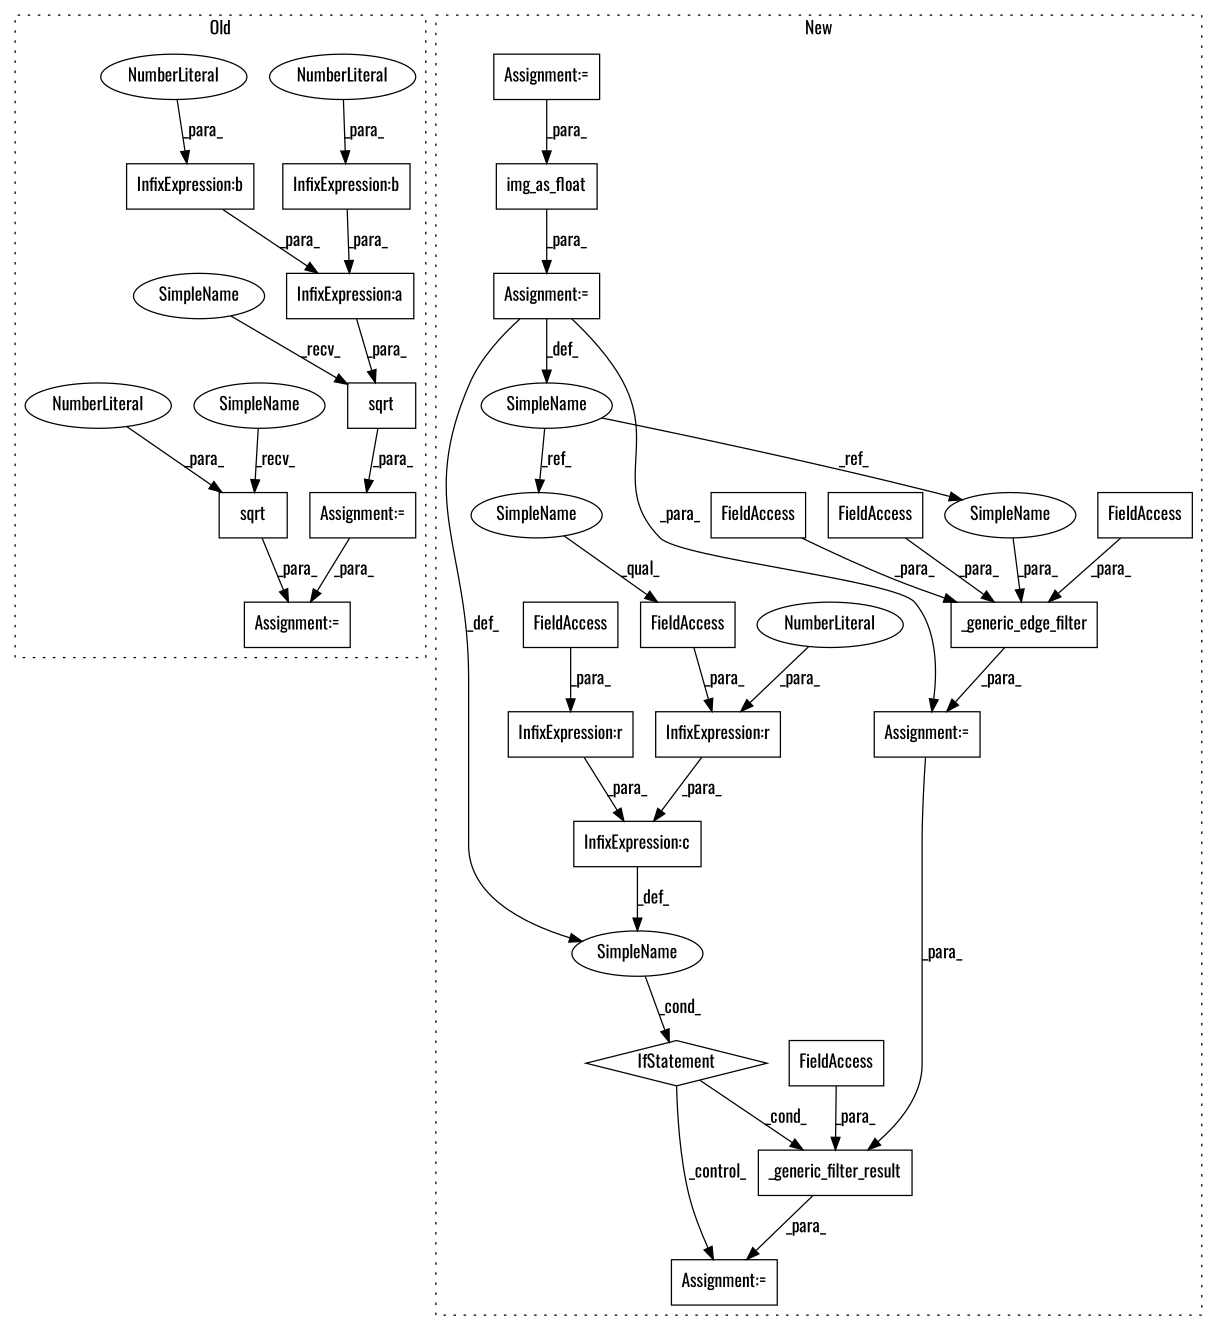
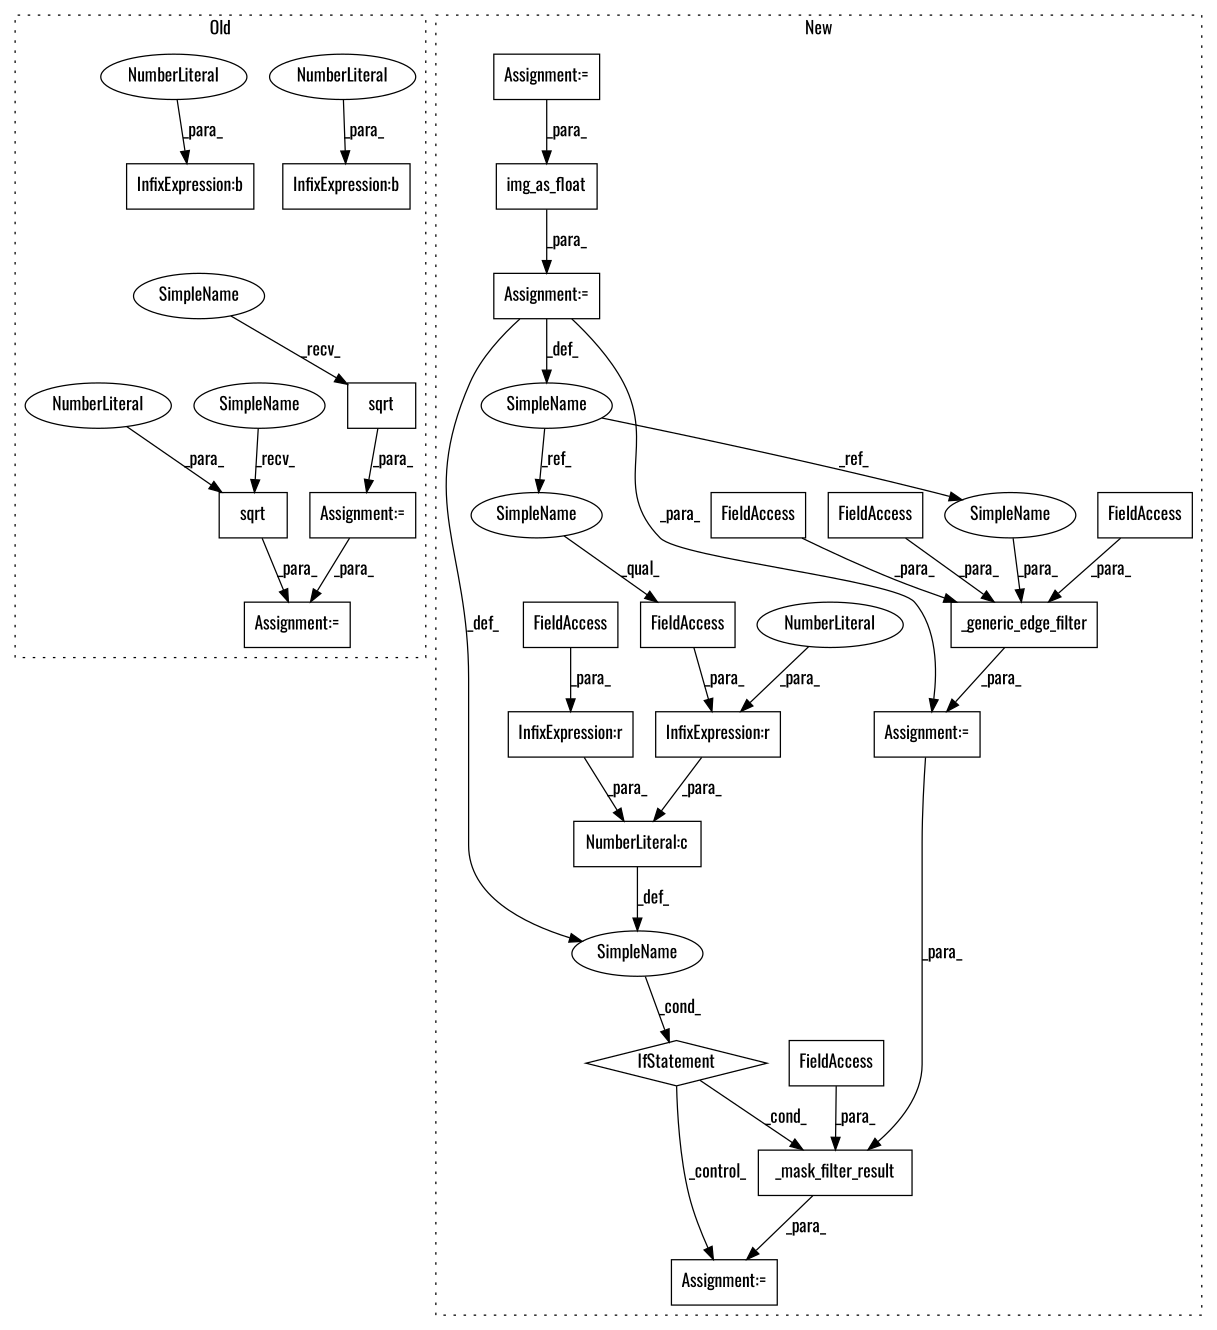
node "InfixExpression:a": removed
node "InfixExpression:c": label "InfixExpression:c" -> "NumberLiteral:c"
node "_generic_filter_result": label "_generic_filter_result" -> "_mask_filter_result"
